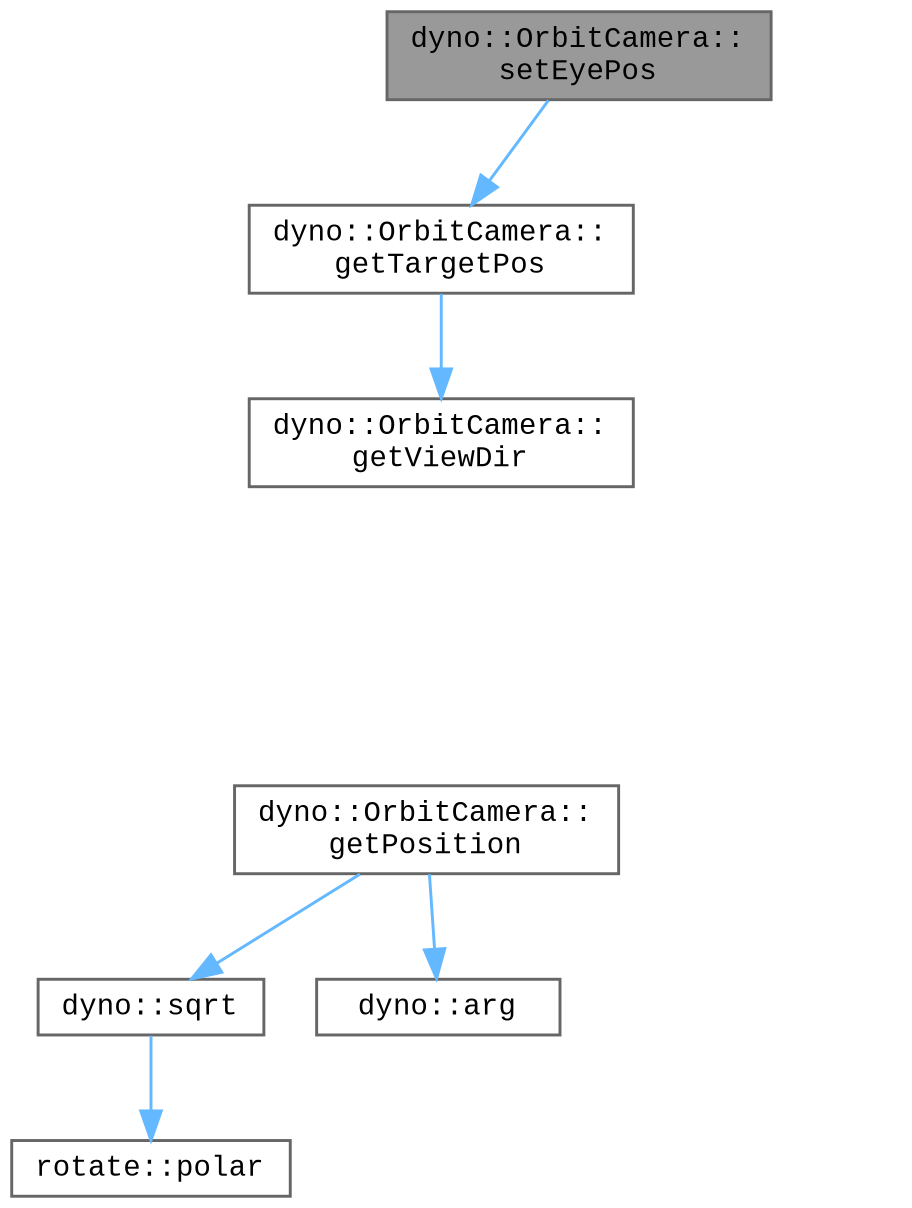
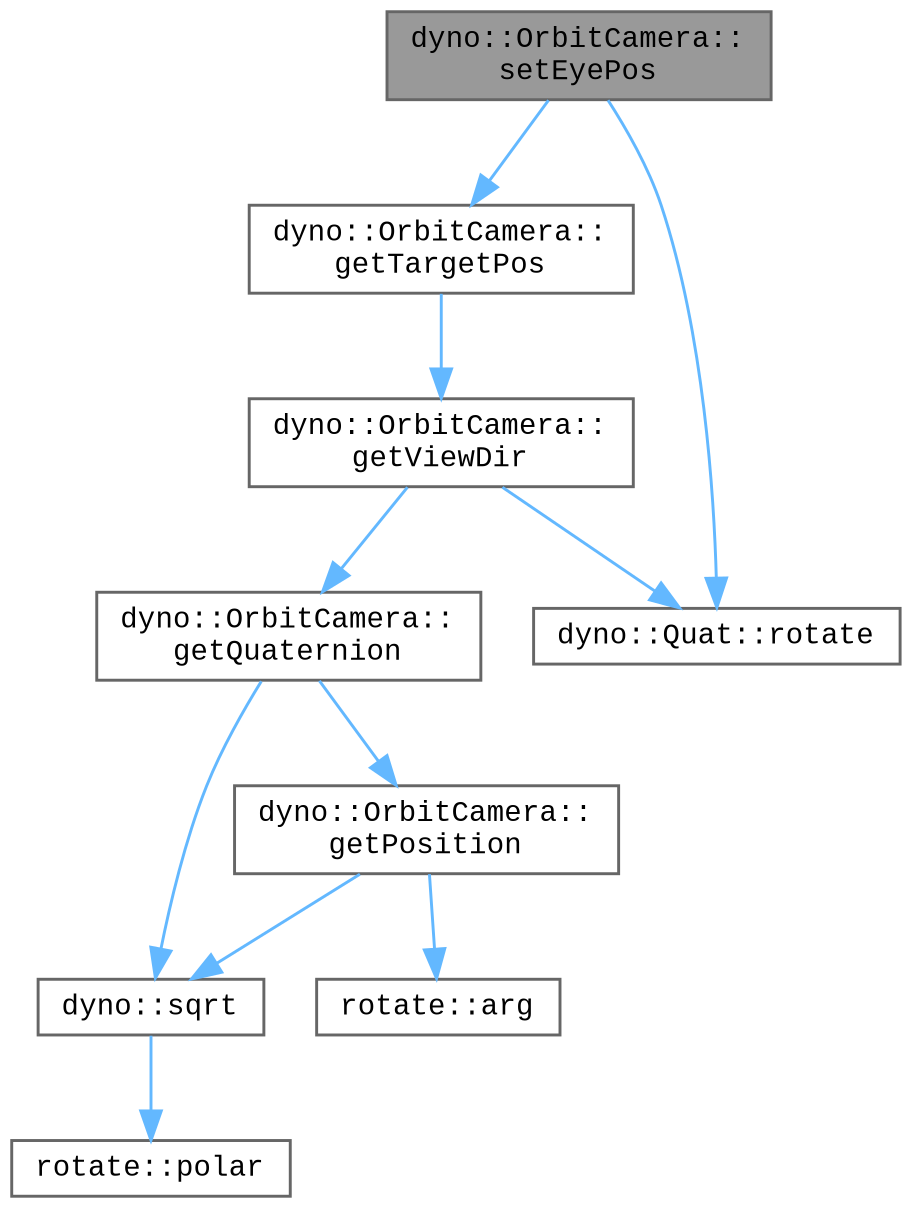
node "dyno::OrbitCamera:: getQuaternion": added
node "dyno::Quat::rotate": added
node "dyno::arg": label "dyno::arg" -> "rotate::arg"
